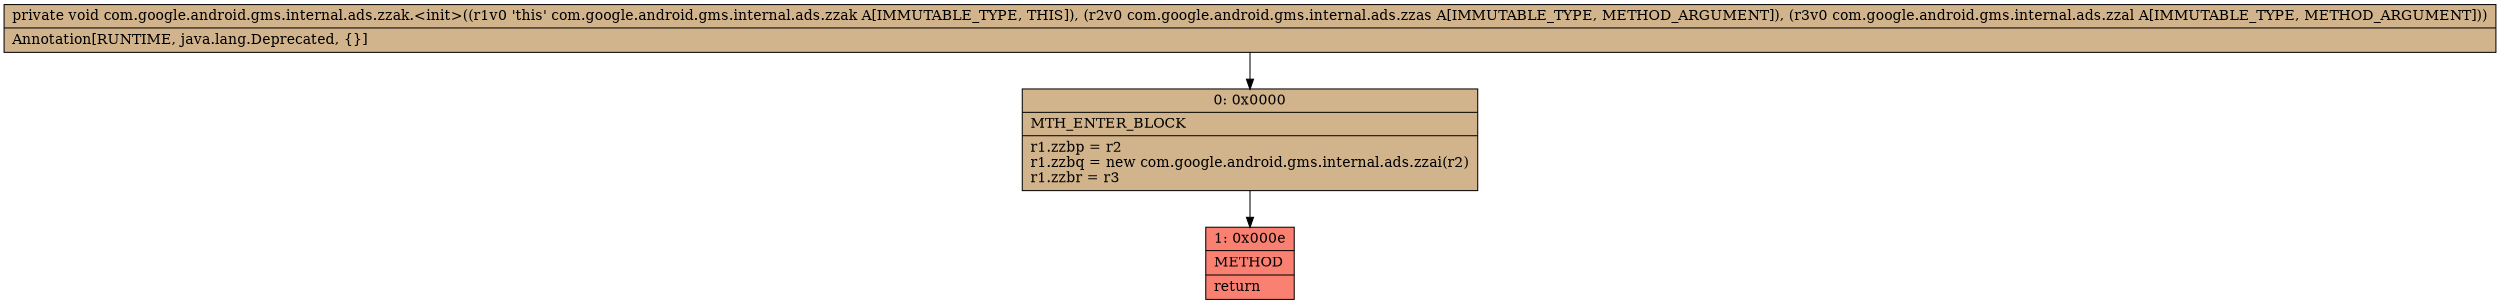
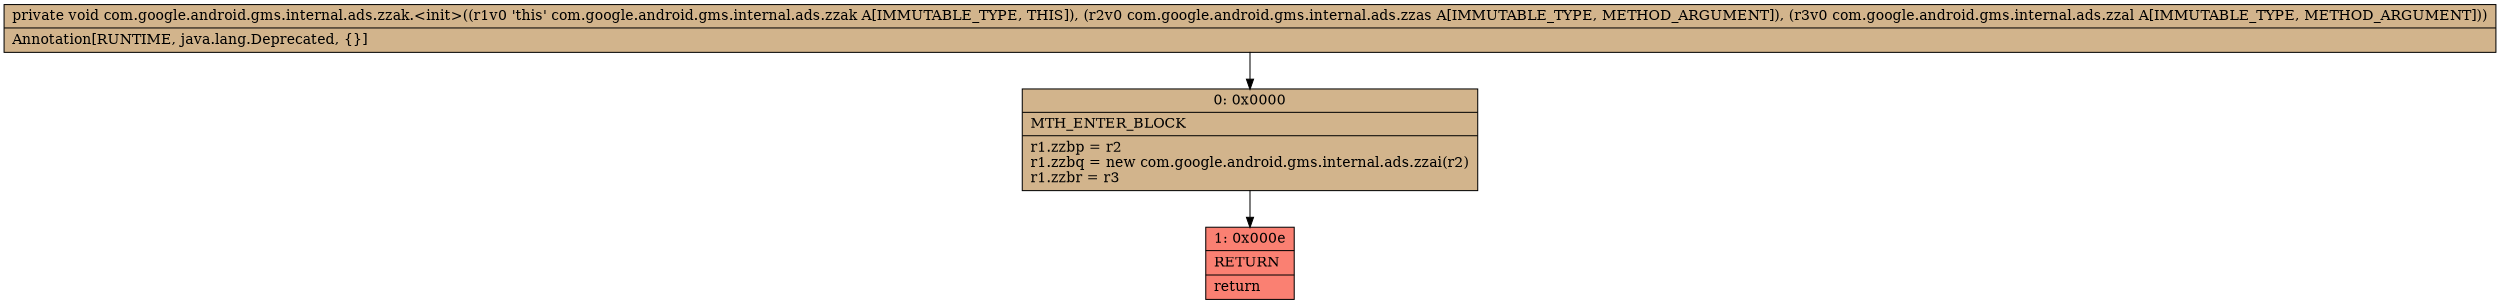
node "1: 0x000e": text "METHOD" -> "RETURN"
